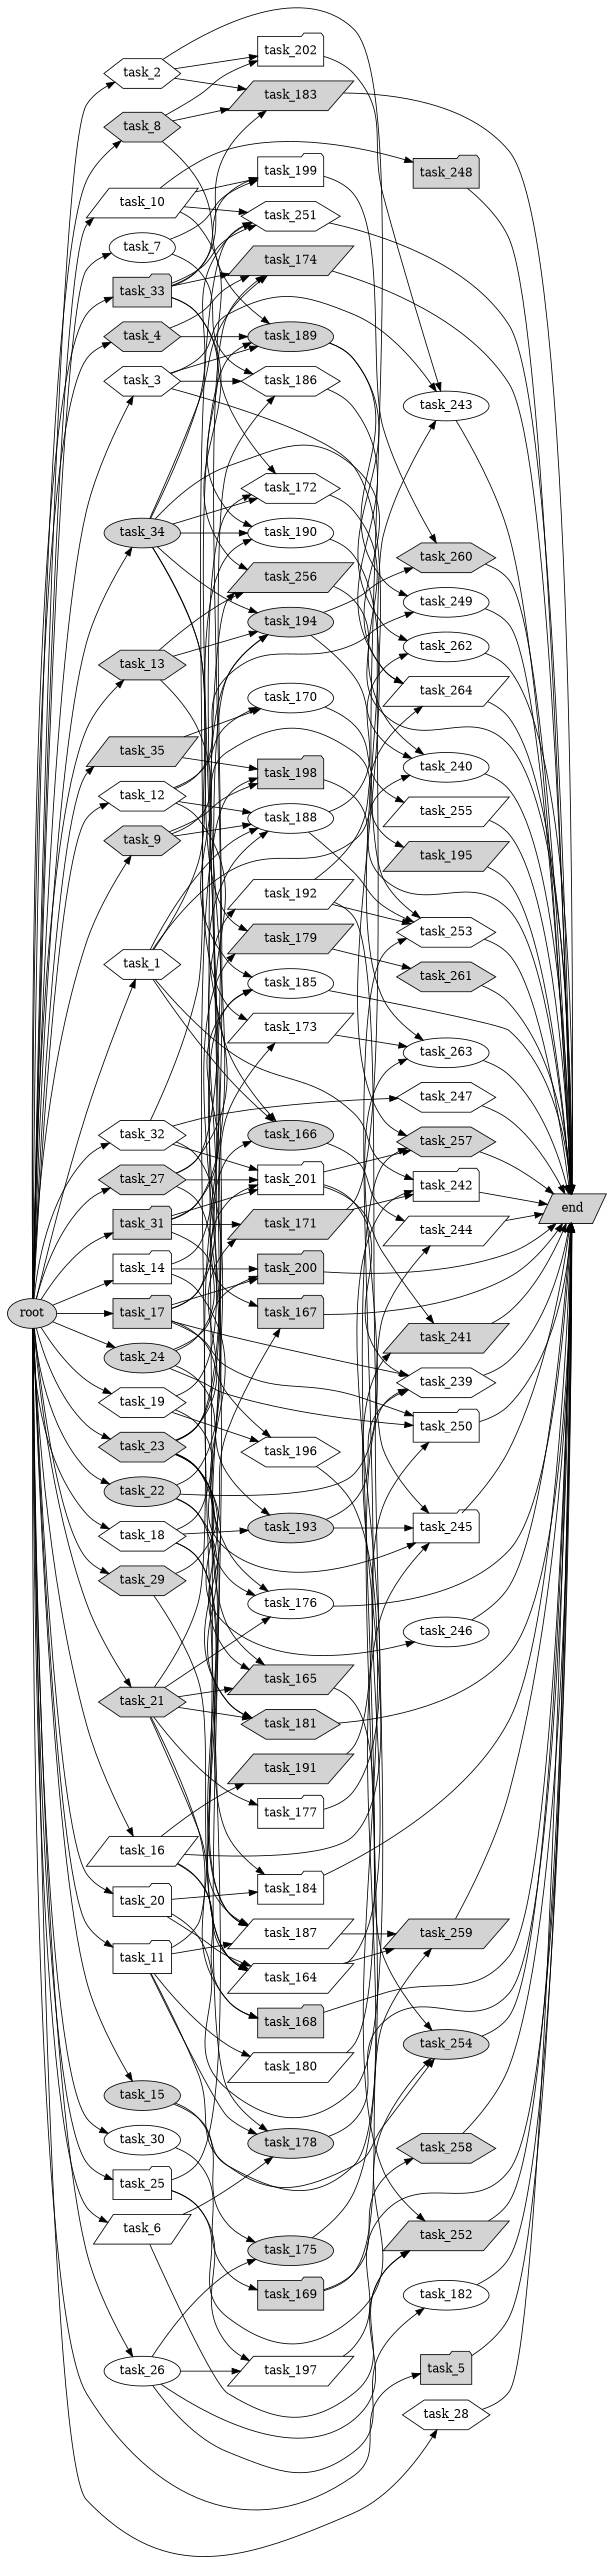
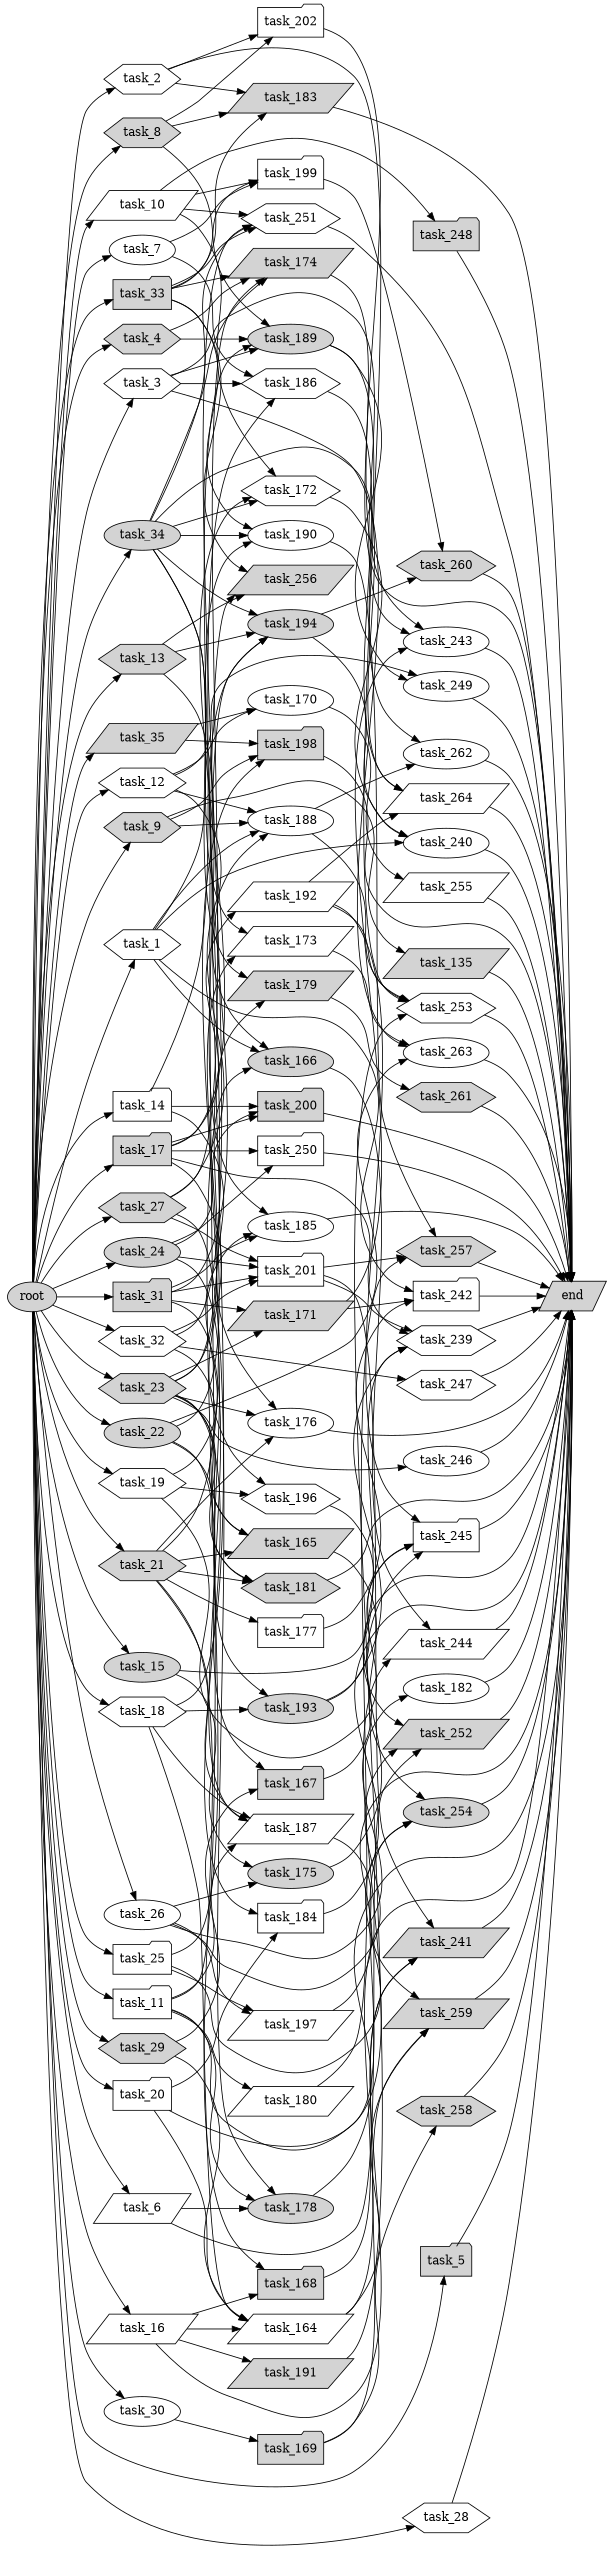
edge "task_256" -> "end": removed
node "task_195": label "task_195" -> "task_135"
edge "task_164" -> "task_250": now "task_164" -> "task_241"
